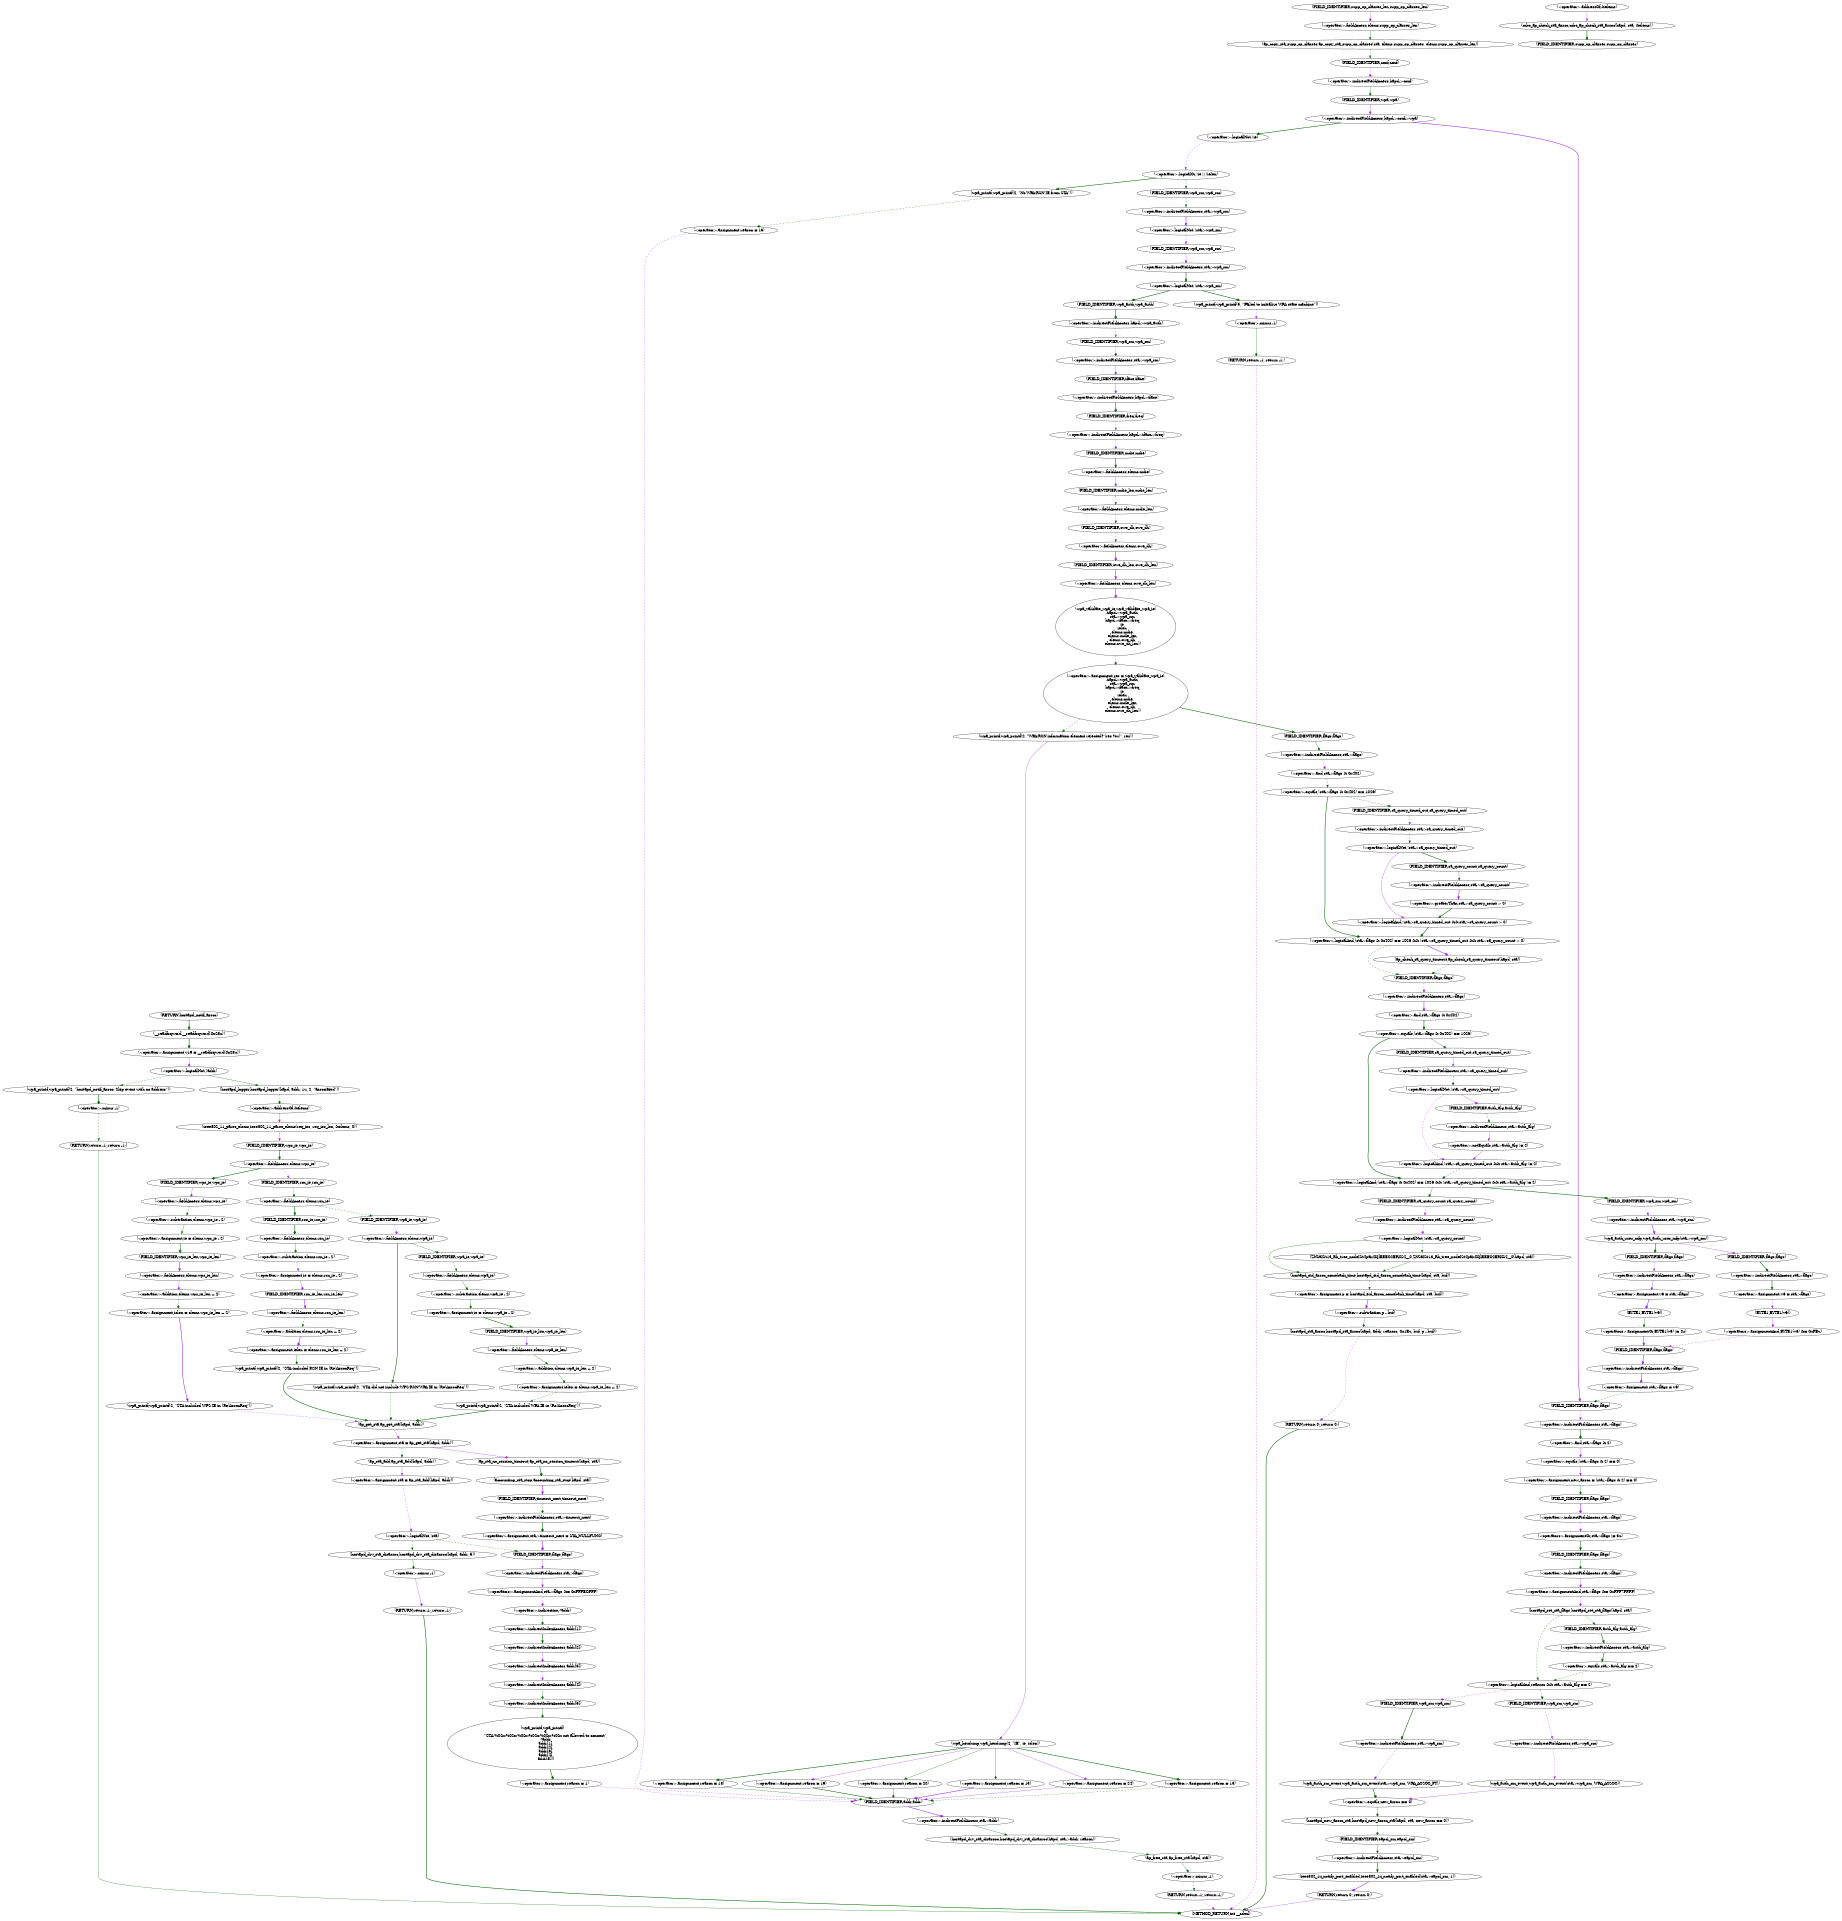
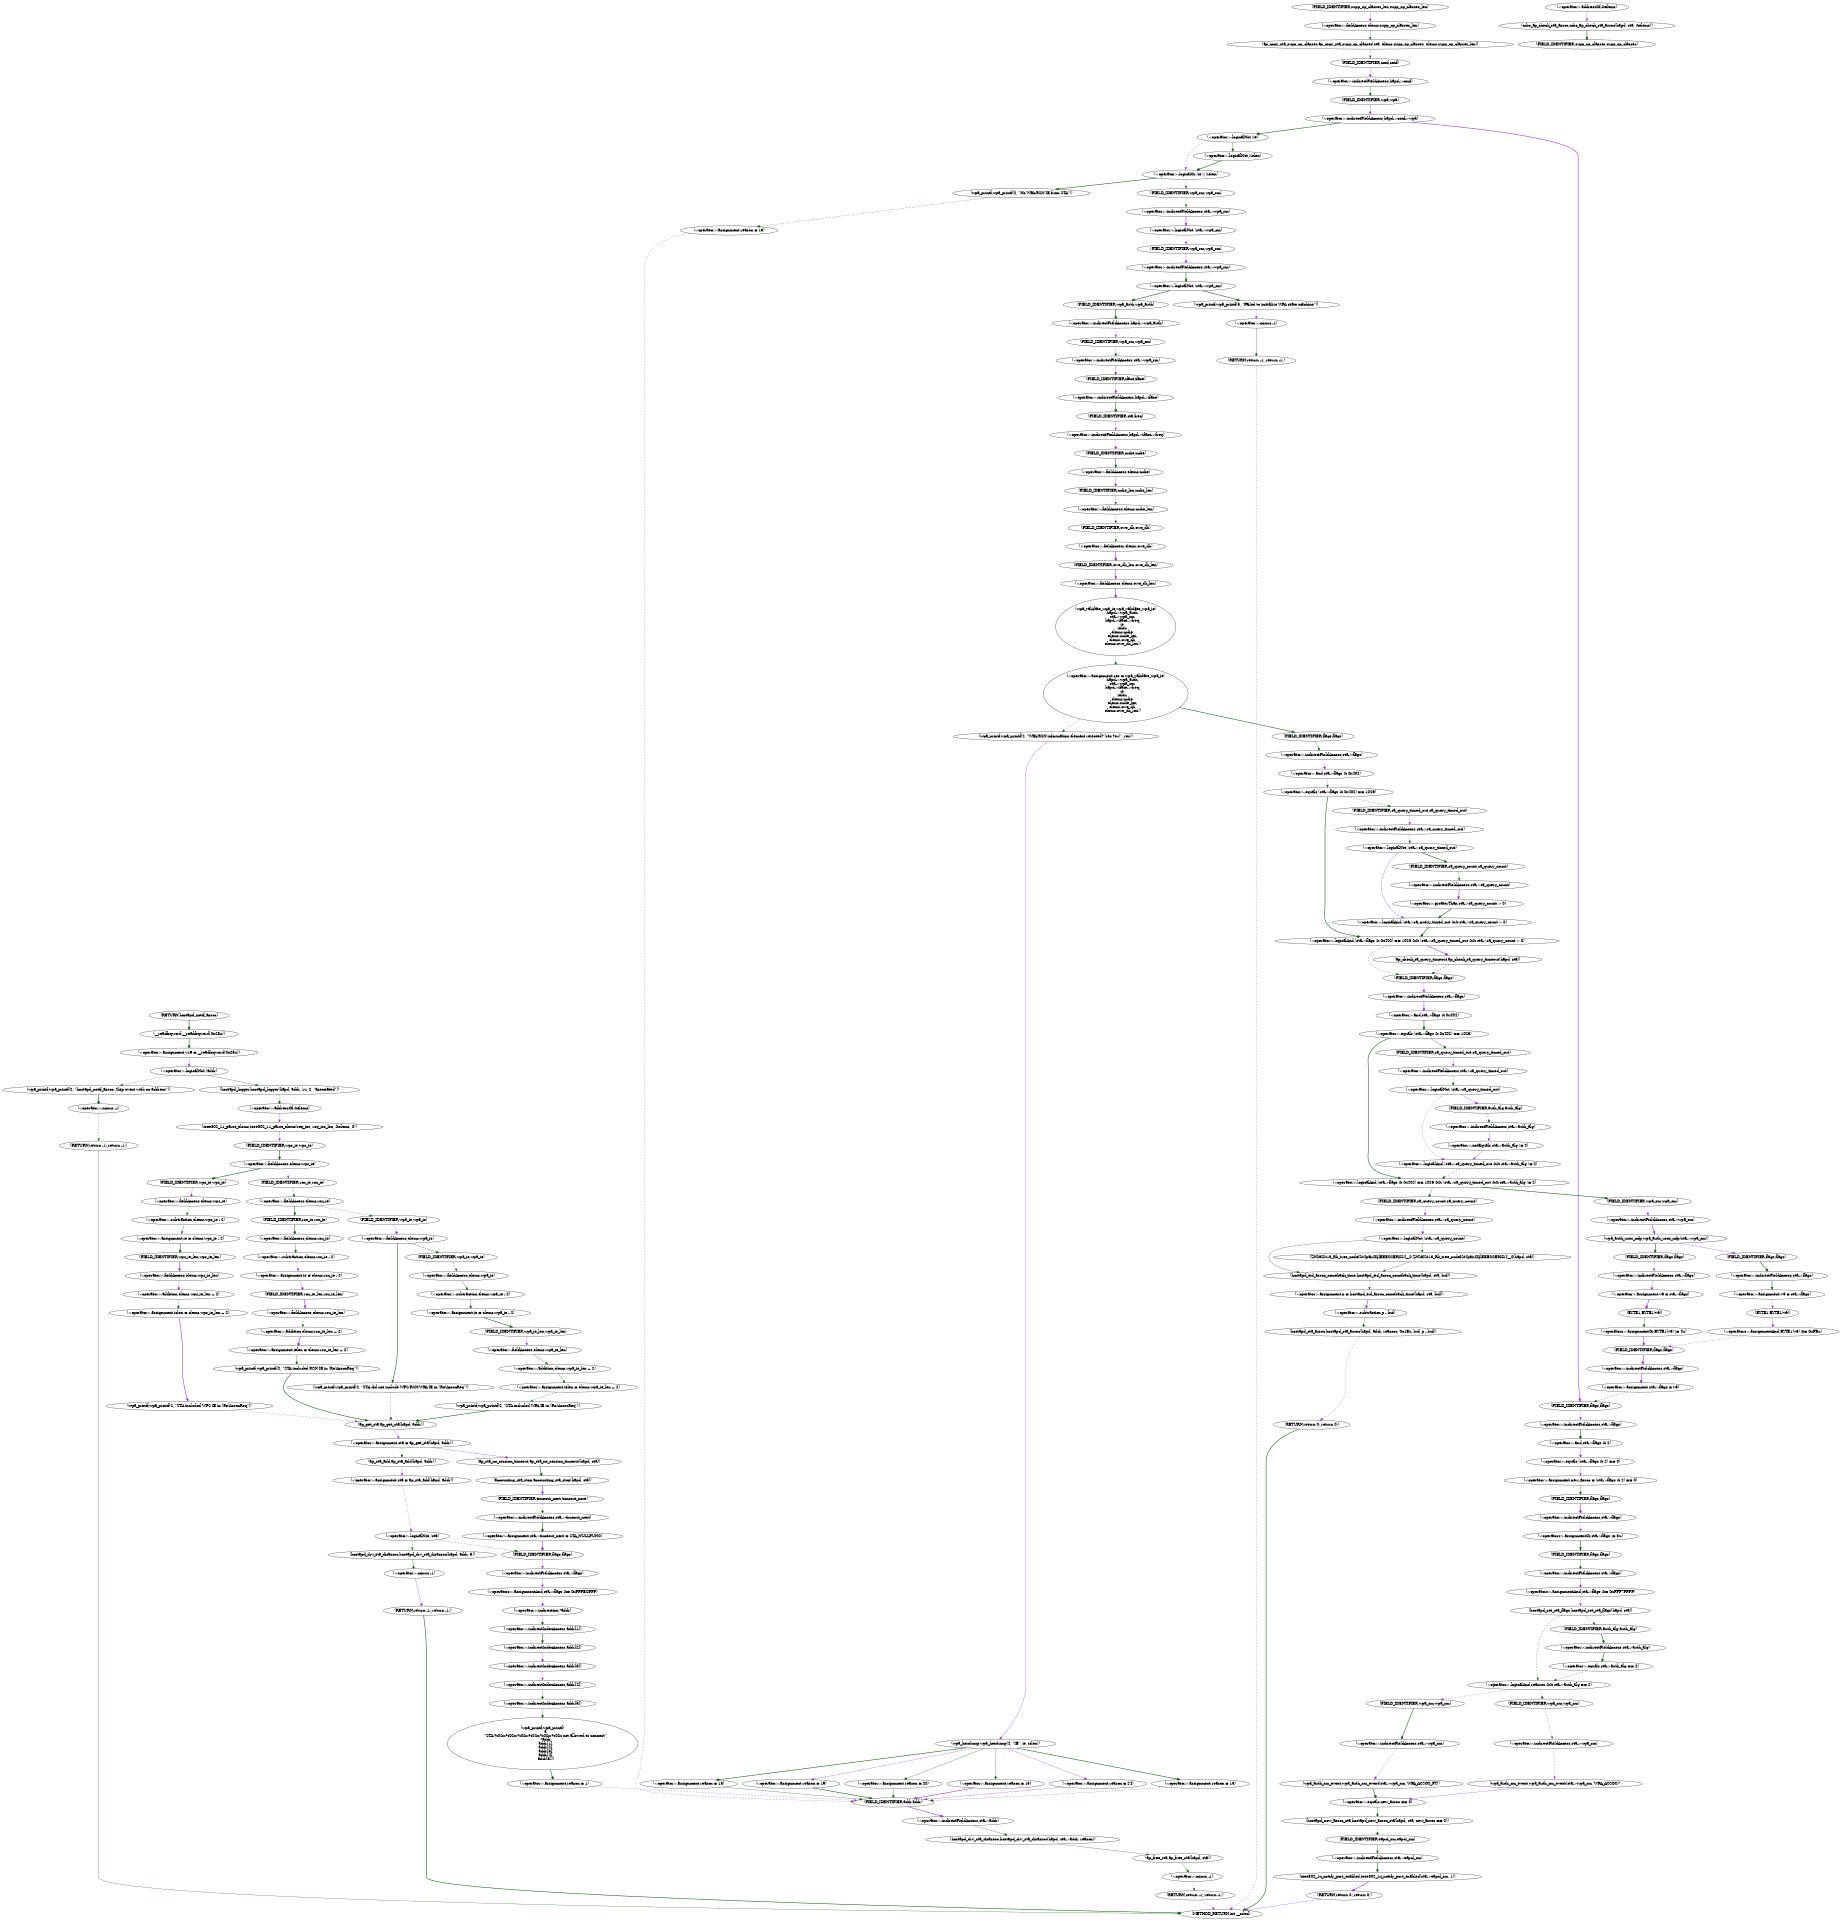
node "(<operator>.logicalNot,!ielen)": added
node "(FIELD_IDENTIFIER,freq,freq)": label "(FIELD_IDENTIFIER,freq,freq)" -> "(FIELD_IDENTIFIER,sta,freq)"
edge "(<operators>.assignmentAnd,sta->flags &= 0xFFF7FFFF)" -> "(hostapd_set_sta_flags,hostapd_set_sta_flags(hapd, sta))": arrowhead diamond -> normal
